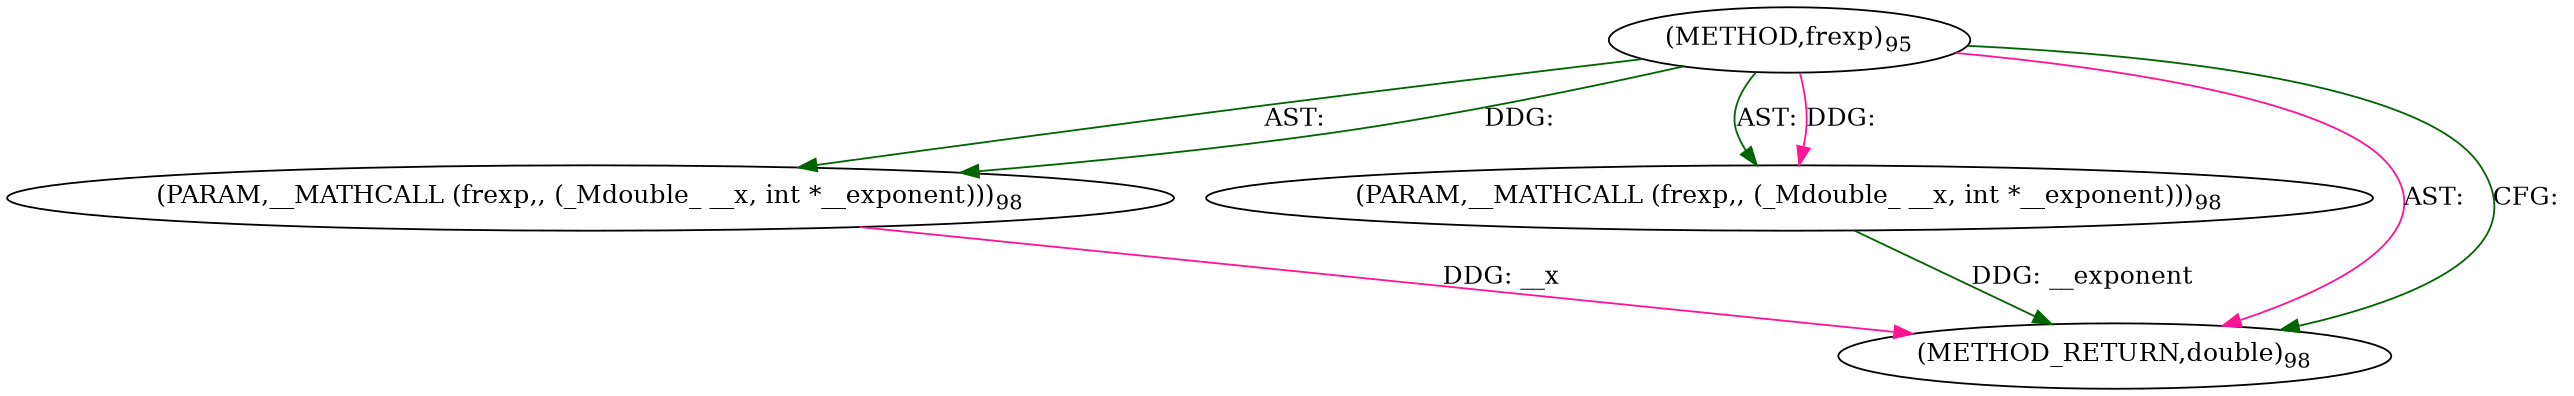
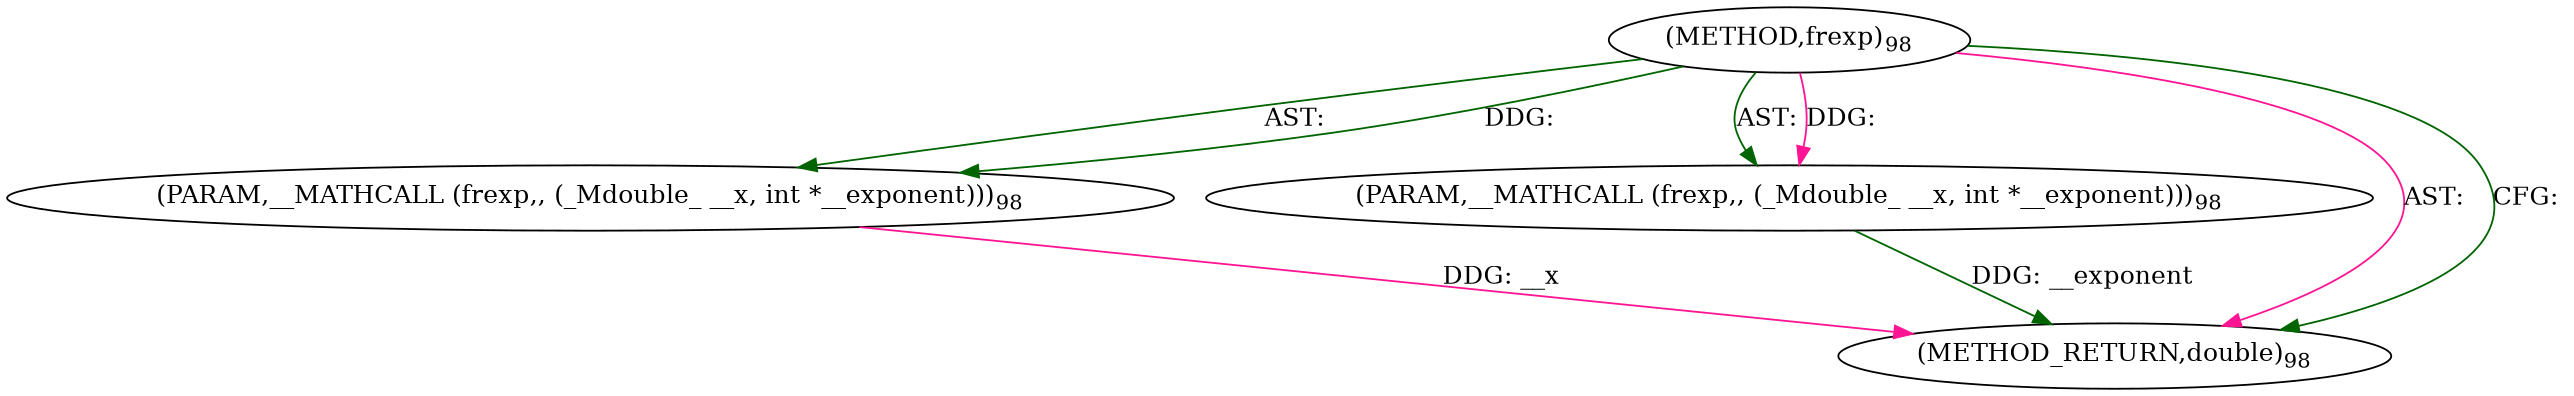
node "(METHOD,frexp)": text "95" -> "98"
